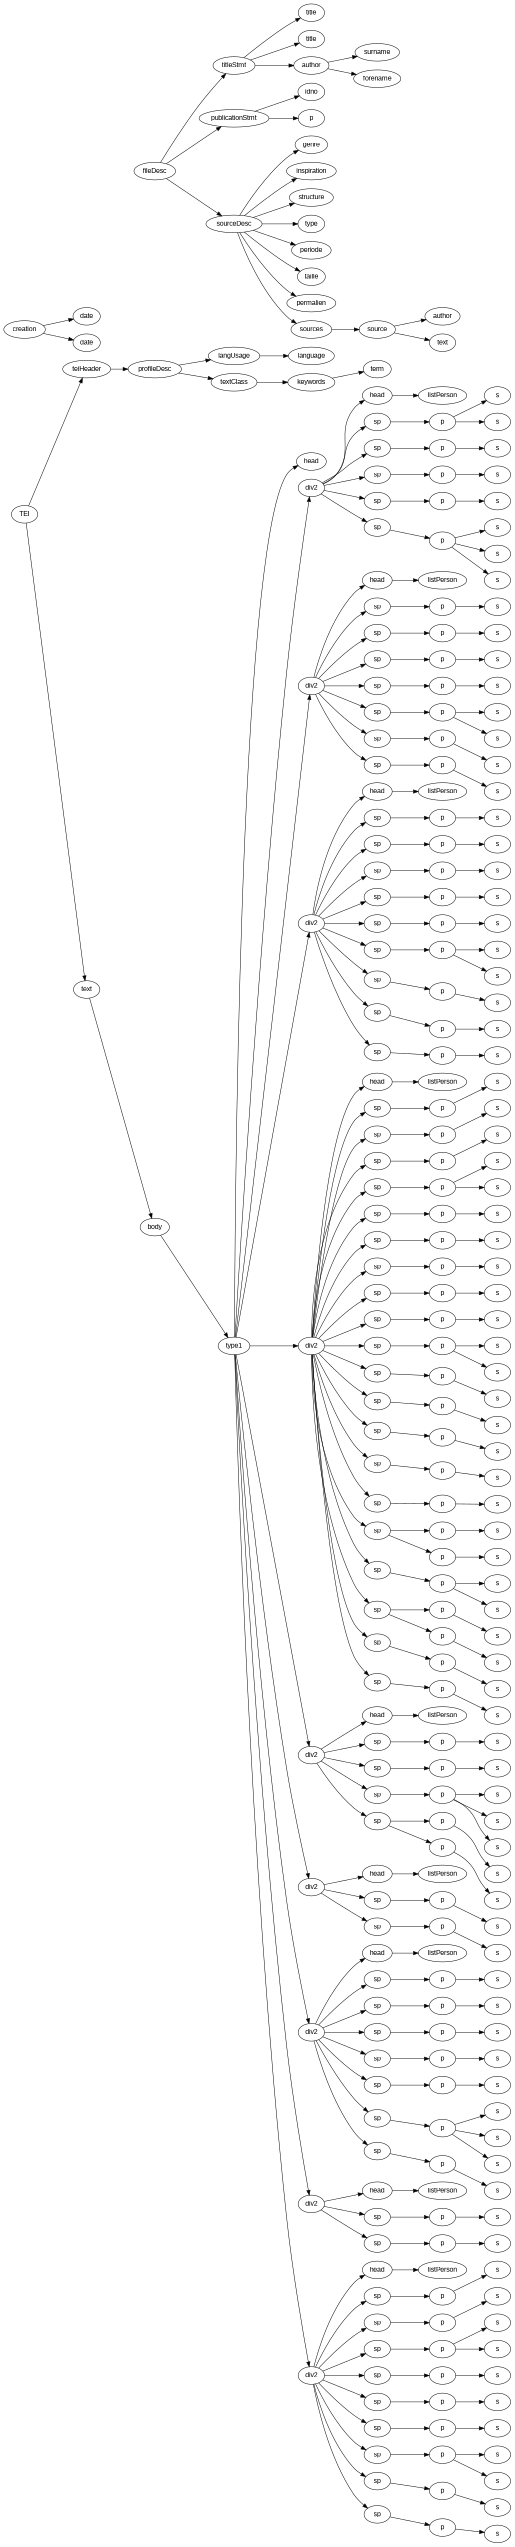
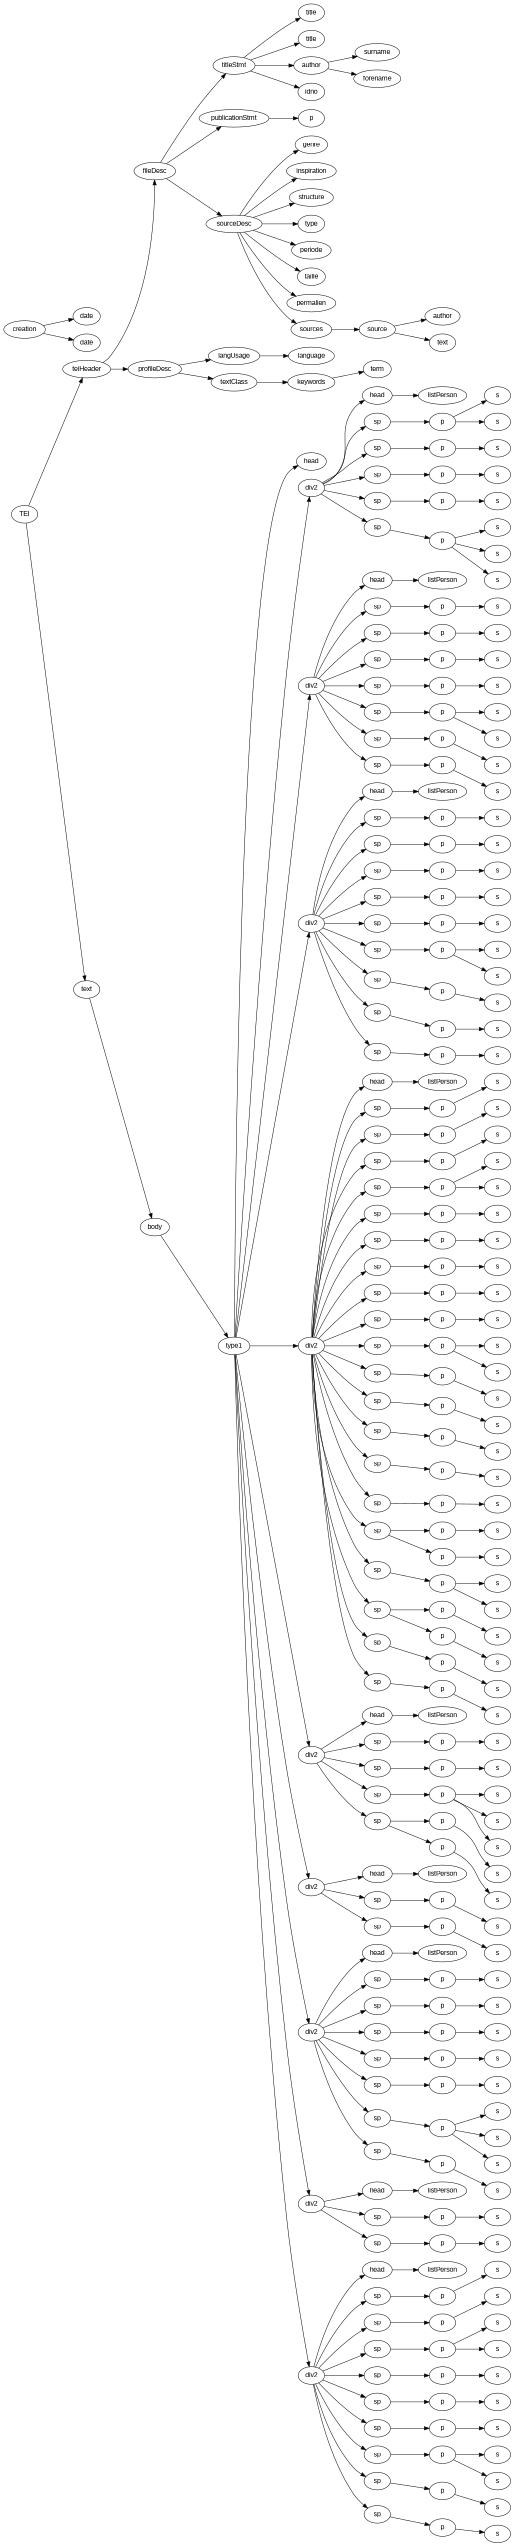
edge "publicationStmt" -> "idno": now "titleStmt" -> "idno"
edge "teiHeader" -> "fileDesc": added
